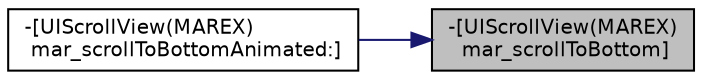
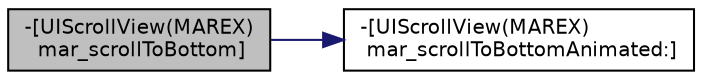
edge "-[UIScrollView(MAREX) mar_scrollToBottomAnimated:]" -> "-[UIScrollView(MAREX) mar_scrollToBottom]": reversed
